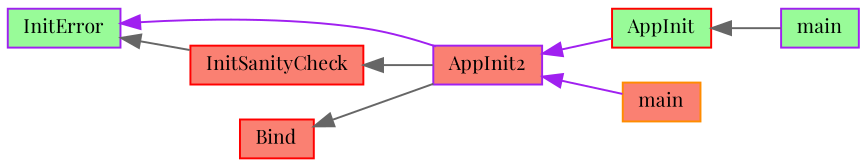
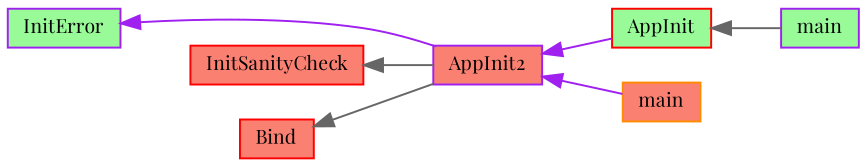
edge "InitSanityCheck" -> "InitError": removed
